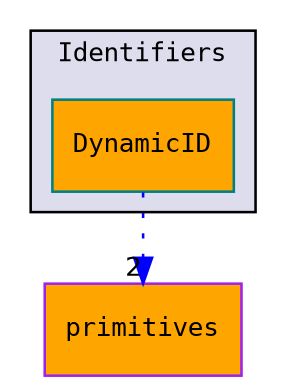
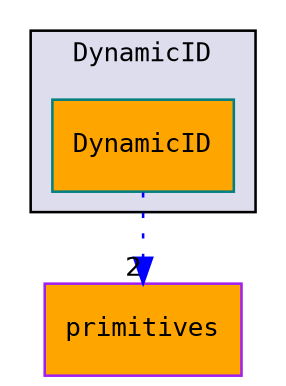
cluster "Identifiers": label "Identifiers" -> "DynamicID"
